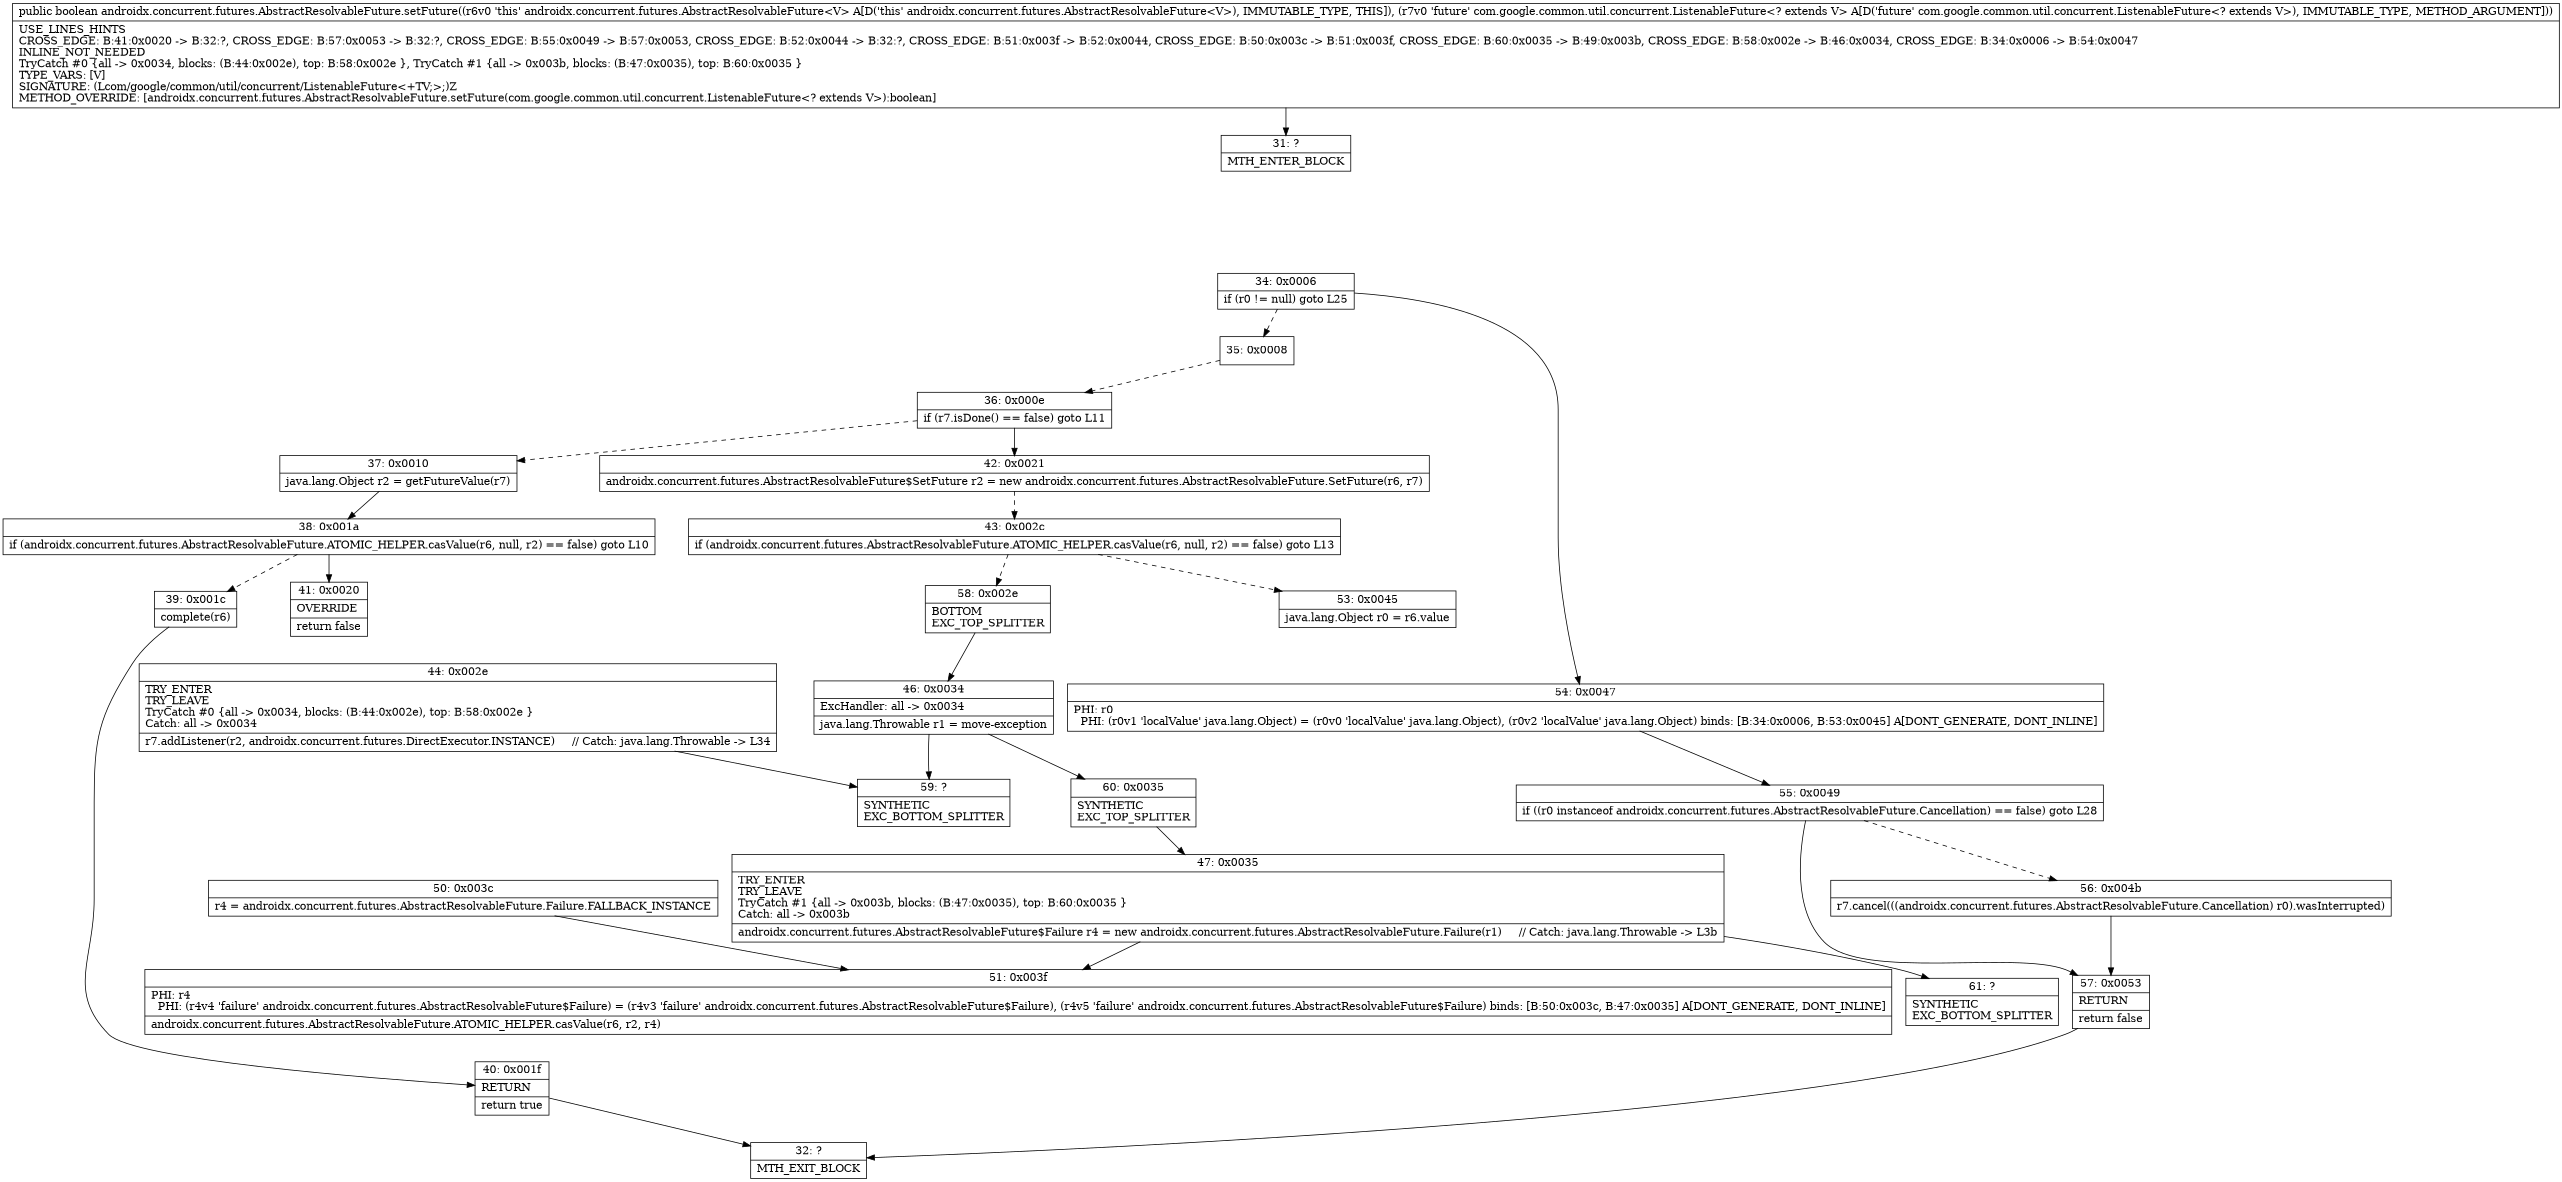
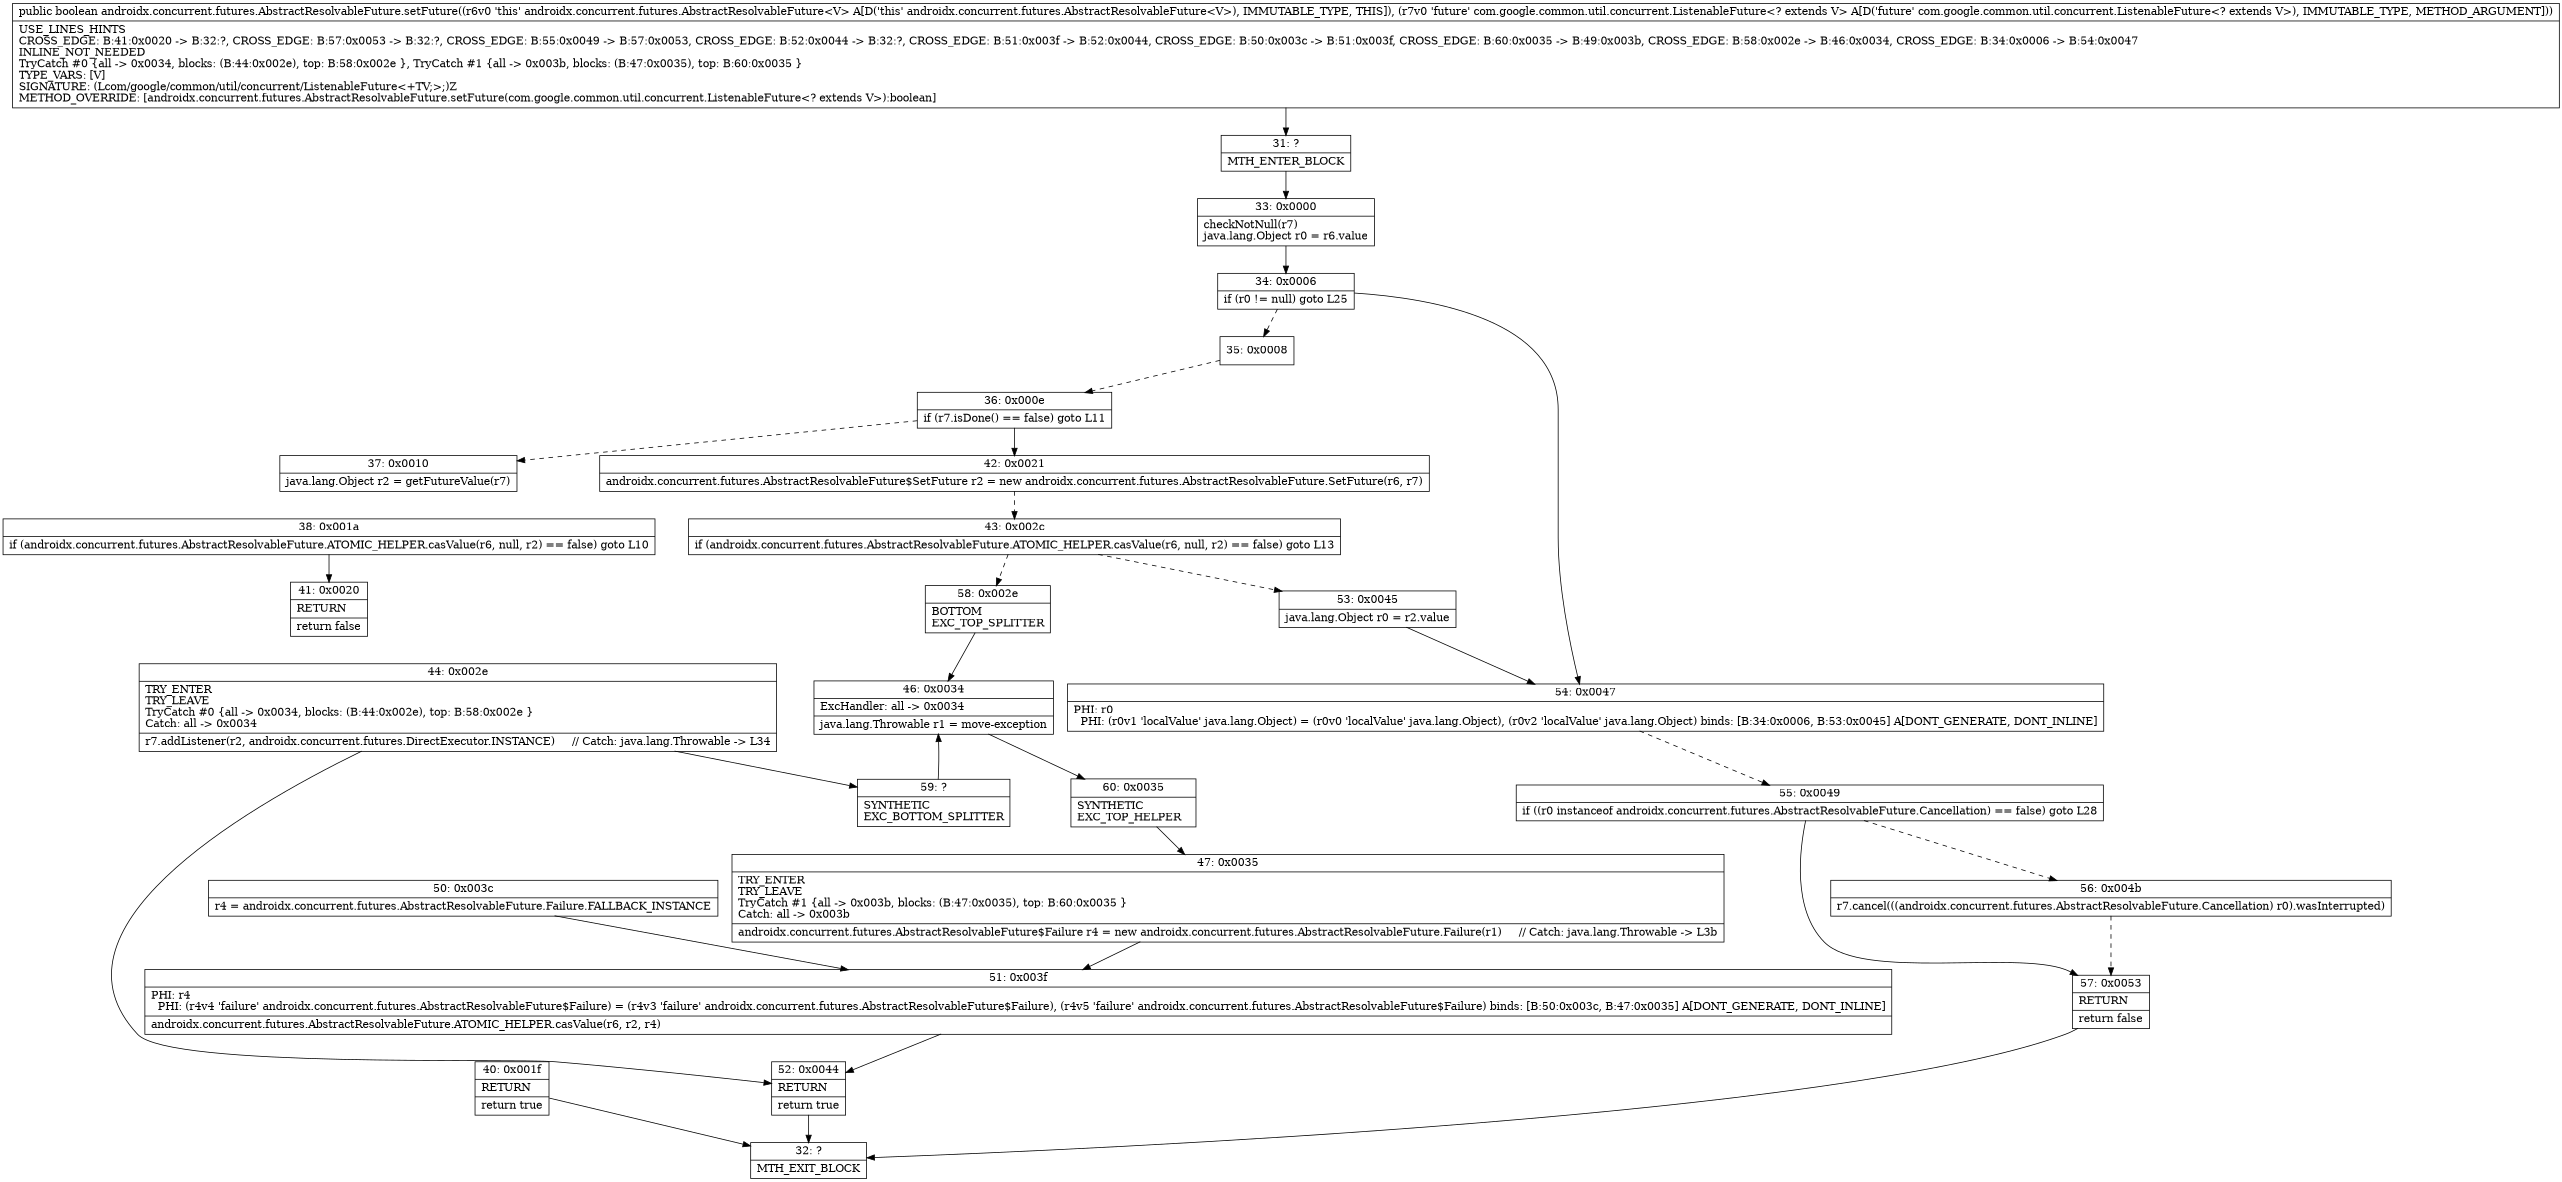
node "33: 0x0000": added
edge "37: 0x0010" -> "38: 0x001a": removed
node "41: 0x0020": text "OVERRIDE" -> "RETURN"
node "39: 0x001c": removed
node "53: 0x0045": text "java.lang.Object r0 = r6.value" -> "java.lang.Object r0 = r2.value"
edge "53: 0x0045" -> "54: 0x0047": added
edge "46: 0x0034" -> "59: ?": reversed
edge "54: 0x0047" -> "55: 0x0049": style solid -> dashed
node "60: 0x0035": text "EXC_TOP_SPLITTER" -> "EXC_TOP_HELPER"
edge "56: 0x004b" -> "57: 0x0053": style solid -> dashed
node "61: ?": removed
node "52: 0x0044": added
